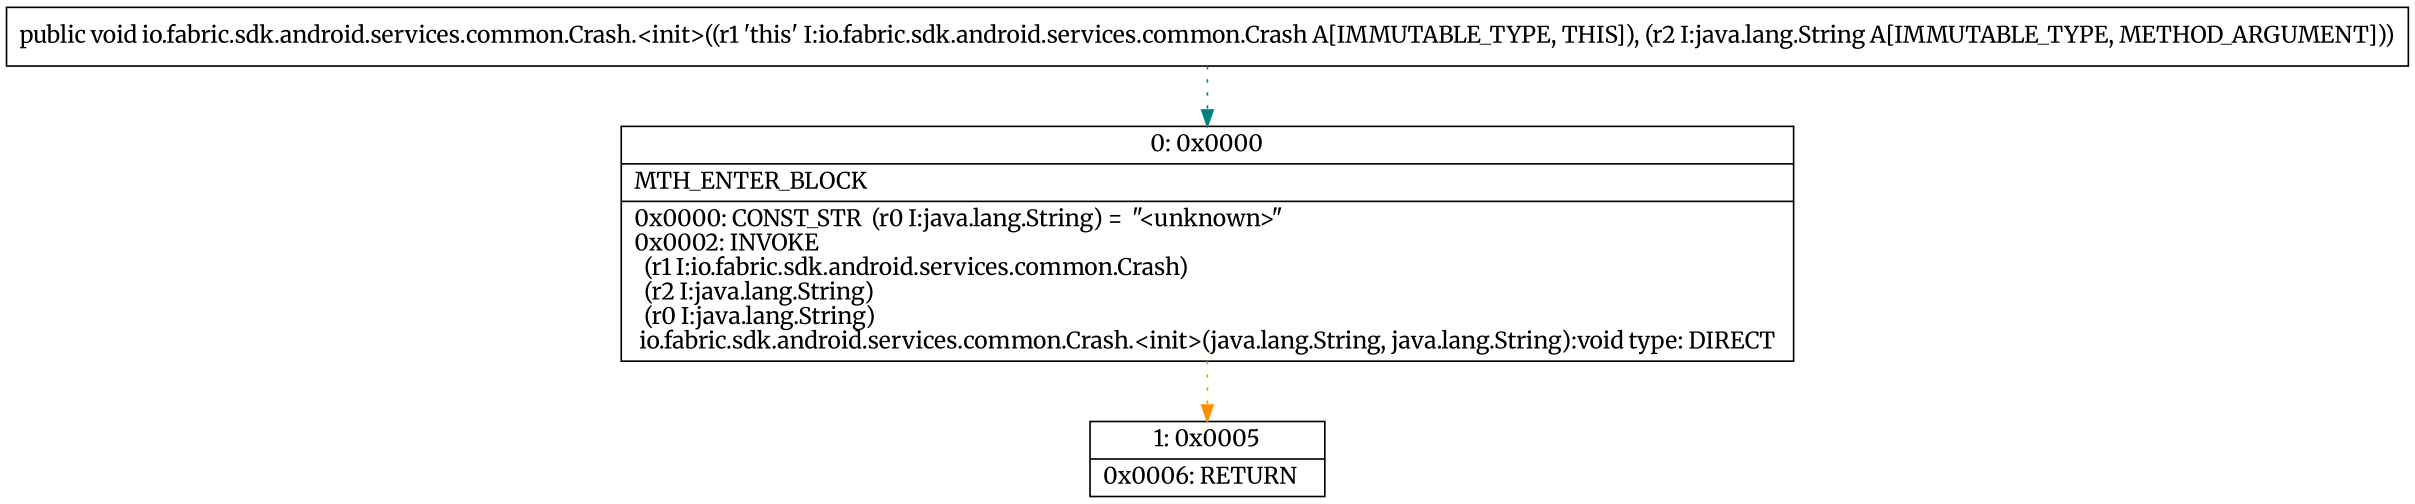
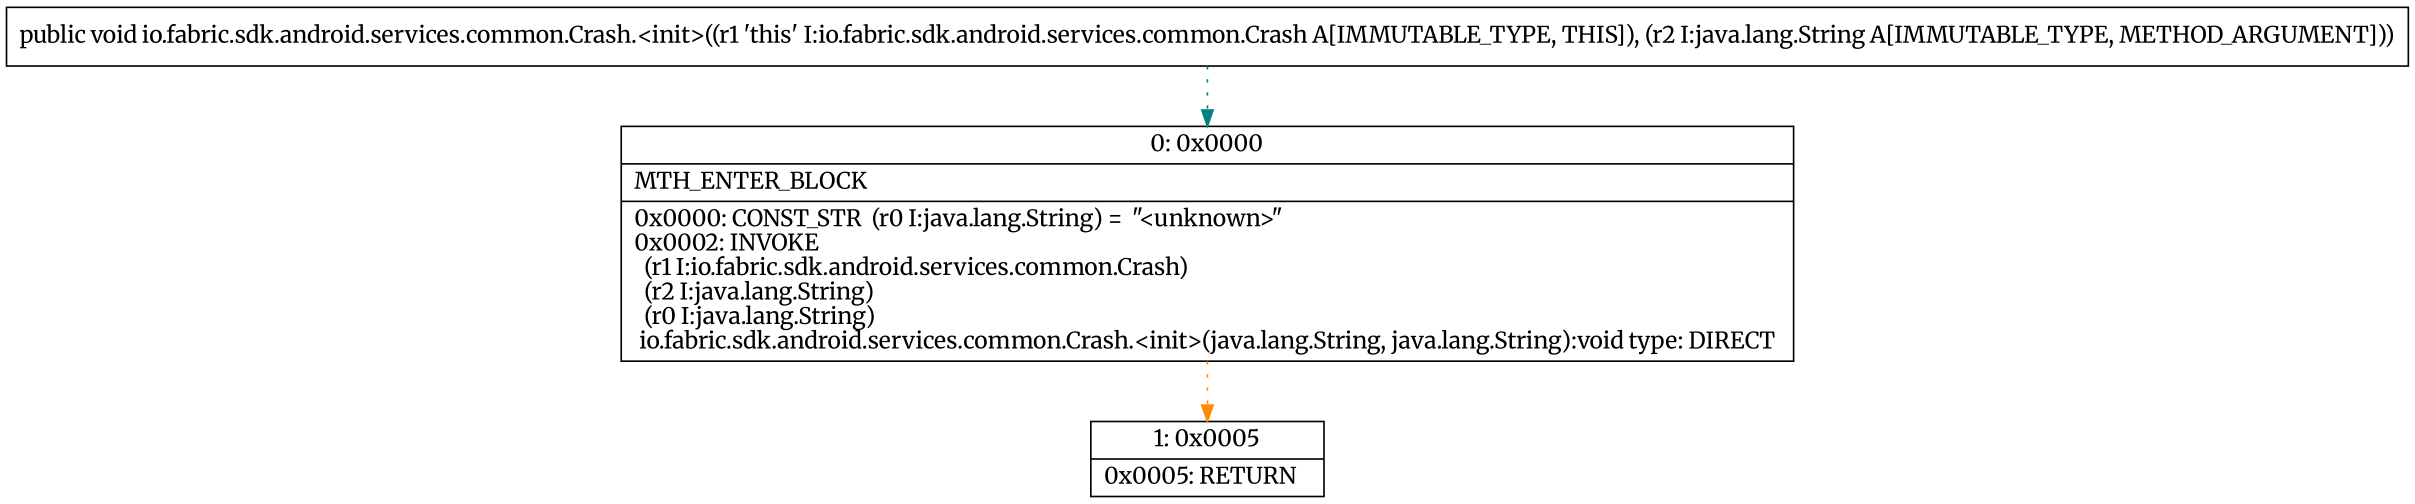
node "1: 0x0005": text "0x0006: RETURN" -> "0x0005: RETURN"
